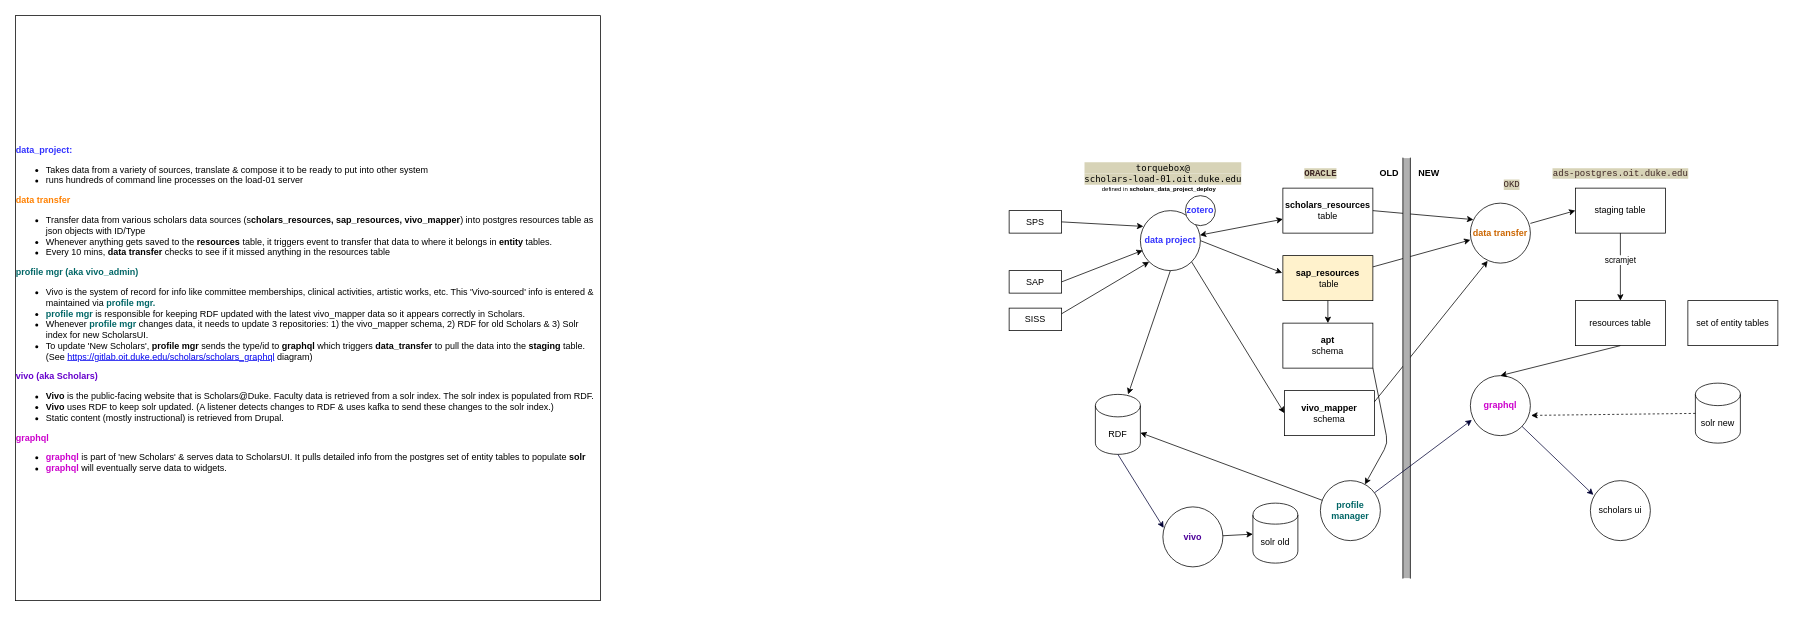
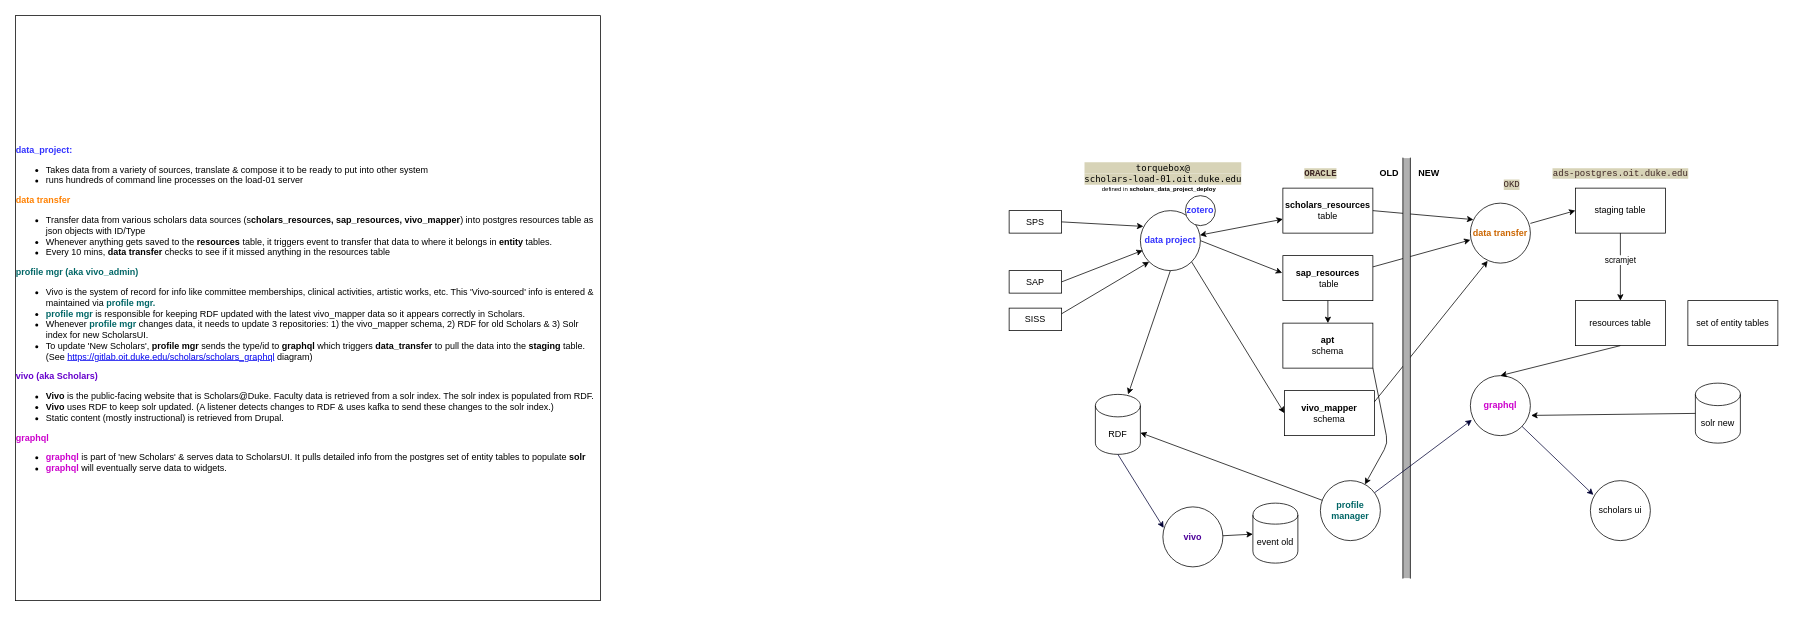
node "sap_resources table": fillcolor #fff2cc -> #ffffff
edge "solr new" -> "graphql": style dashed -> solid
node "solr old": label "solr old" -> "event old"
